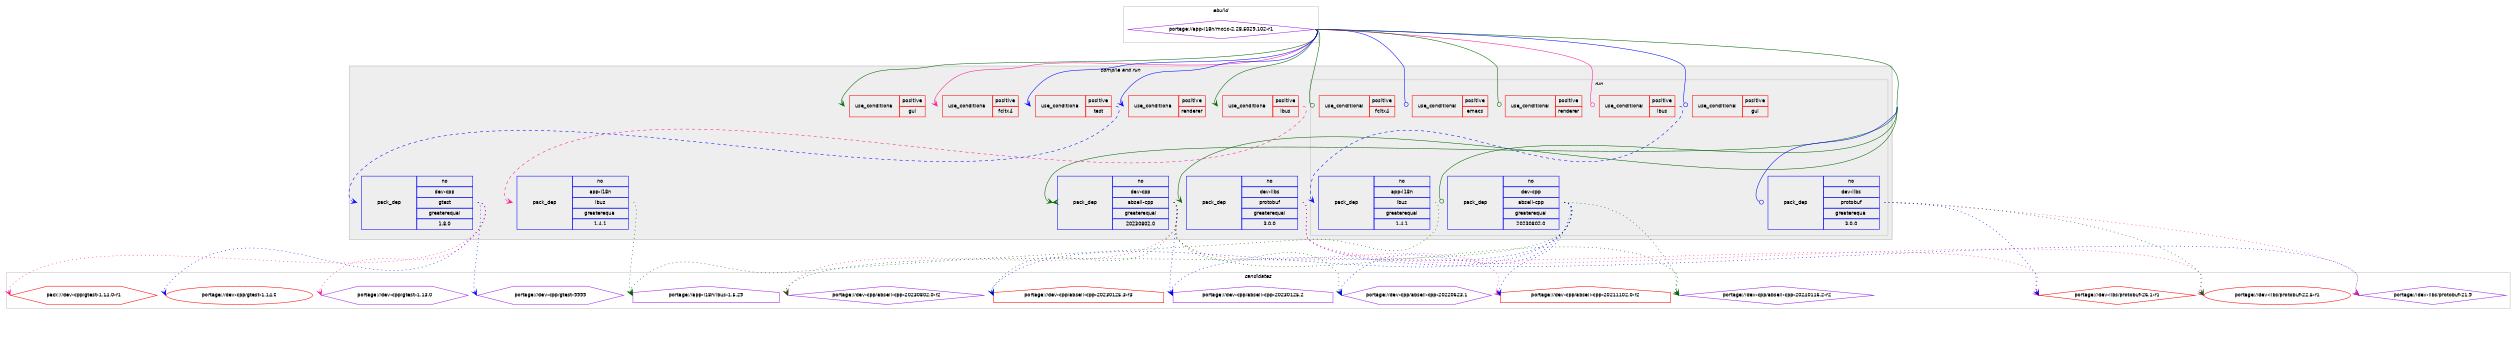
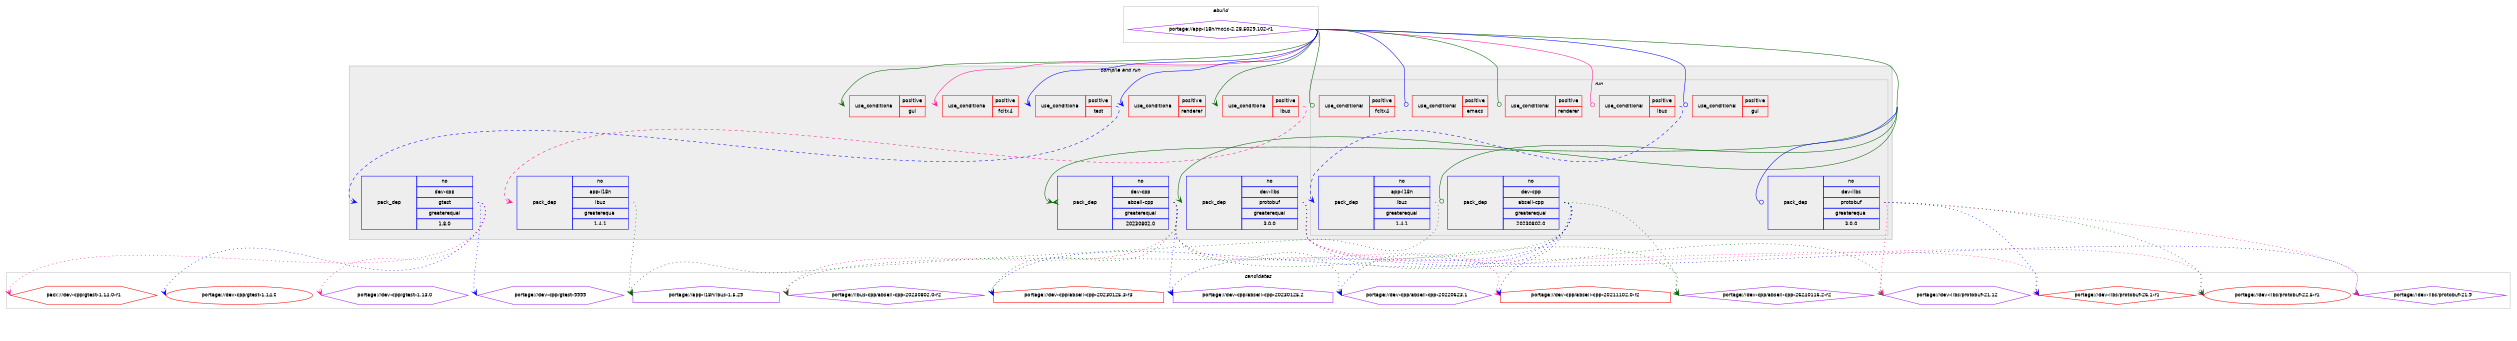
node "portage://dev-cpp/abseil-cpp-20230802.0-r2": label "portage://dev-cpp/abseil-cpp-20230802.0-r2" -> "portage://ibus-cpp/abseil-cpp-20230802.0-r2"
node "portage://dev-cpp/abseil-cpp-20240116.2-r2": label "portage://dev-cpp/abseil-cpp-20240116.2-r2" -> "portage://dev-cpp/abseil-cpp-26240116.2-r2"
node "portage://dev-libs/protobuf-21.12": added
